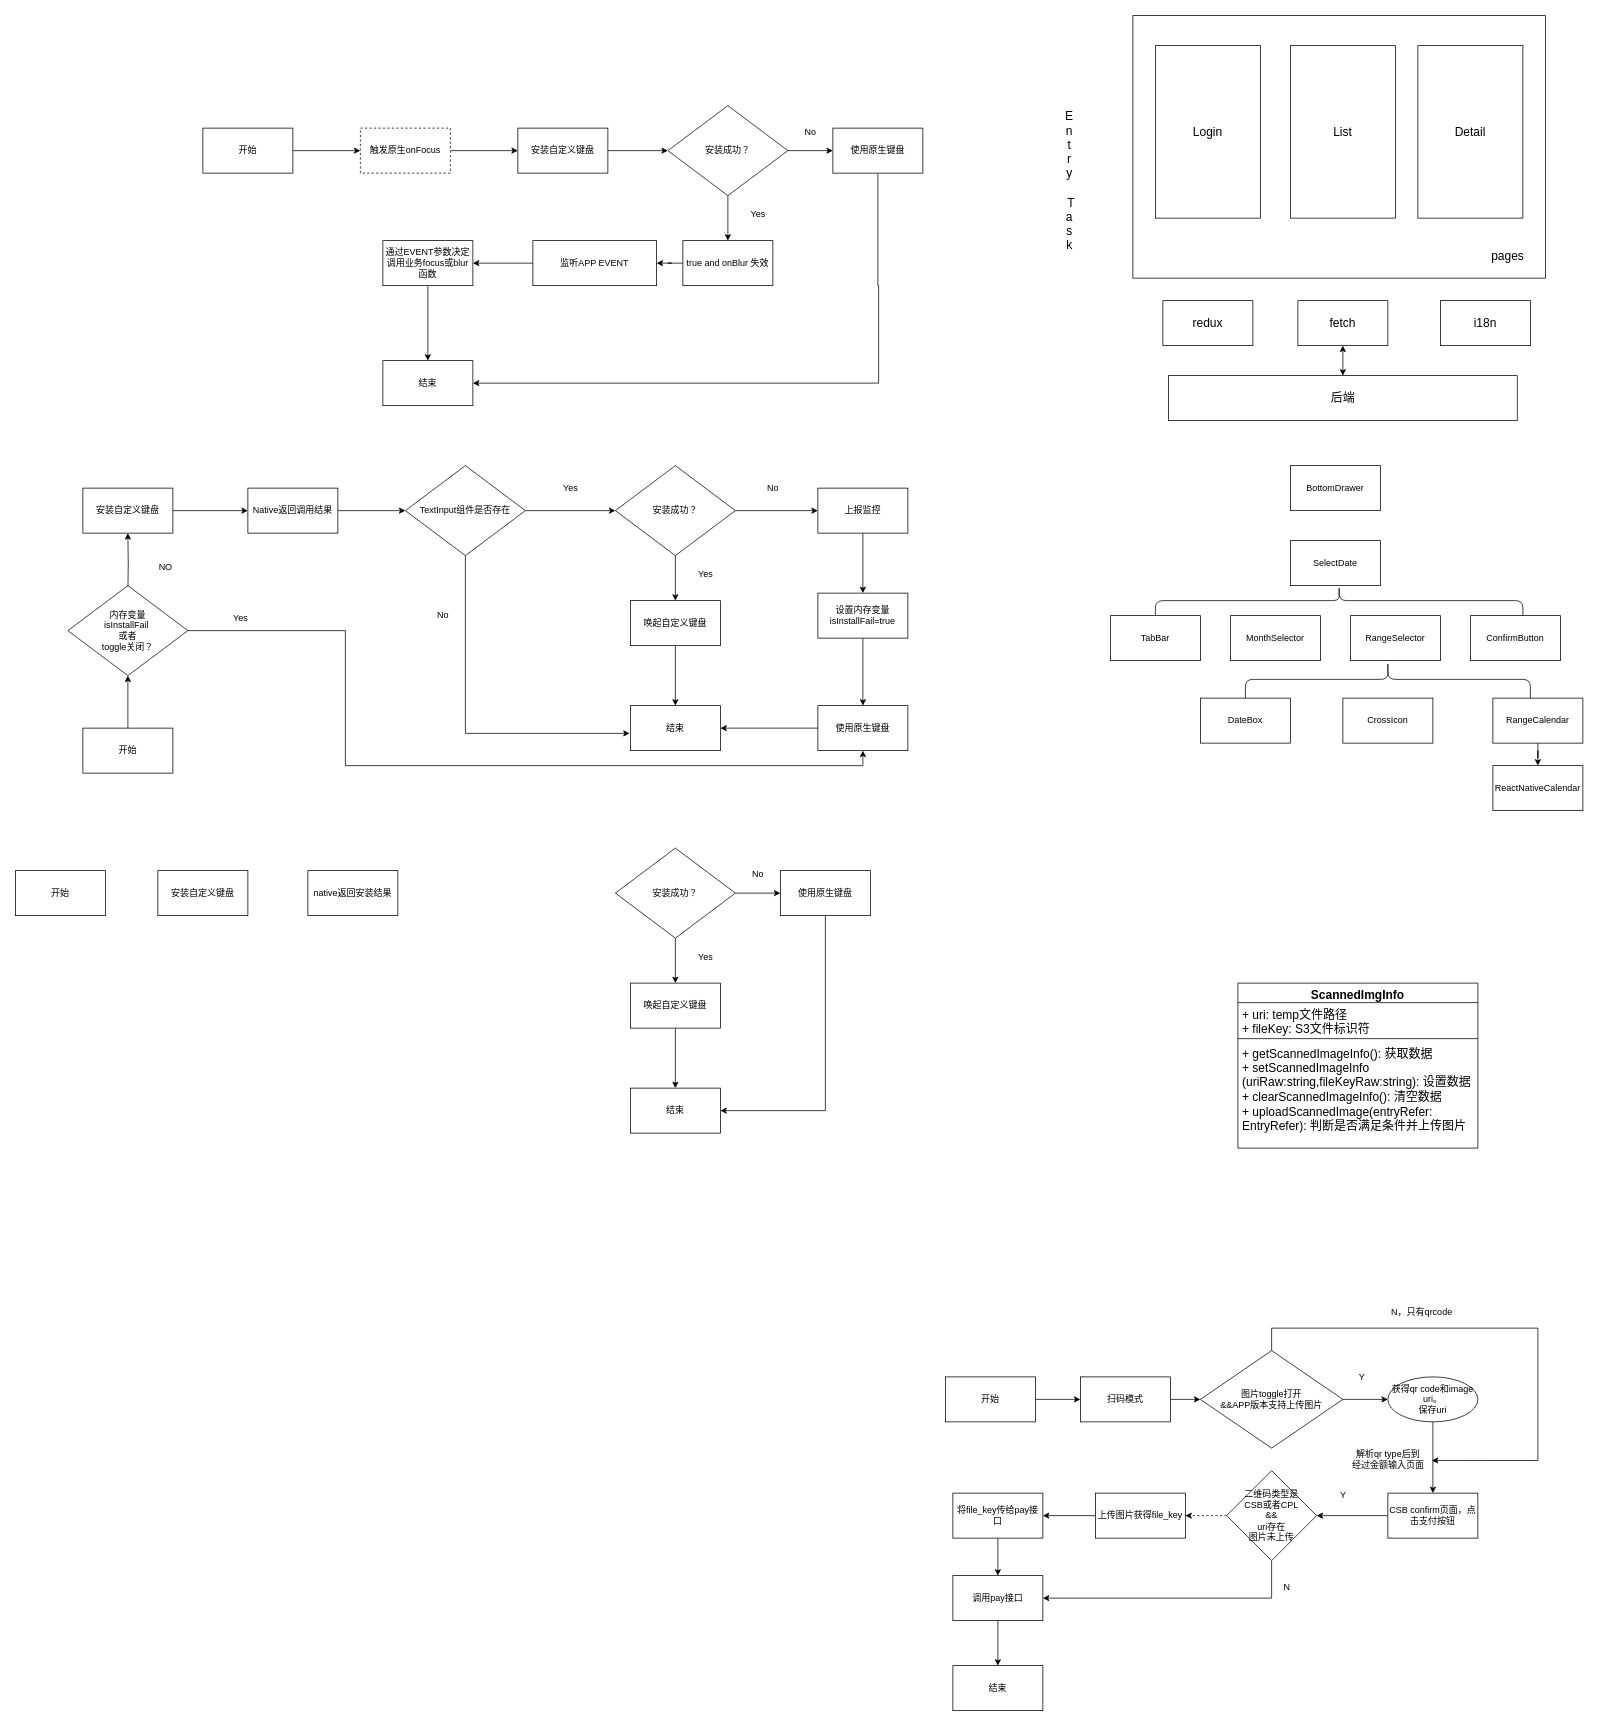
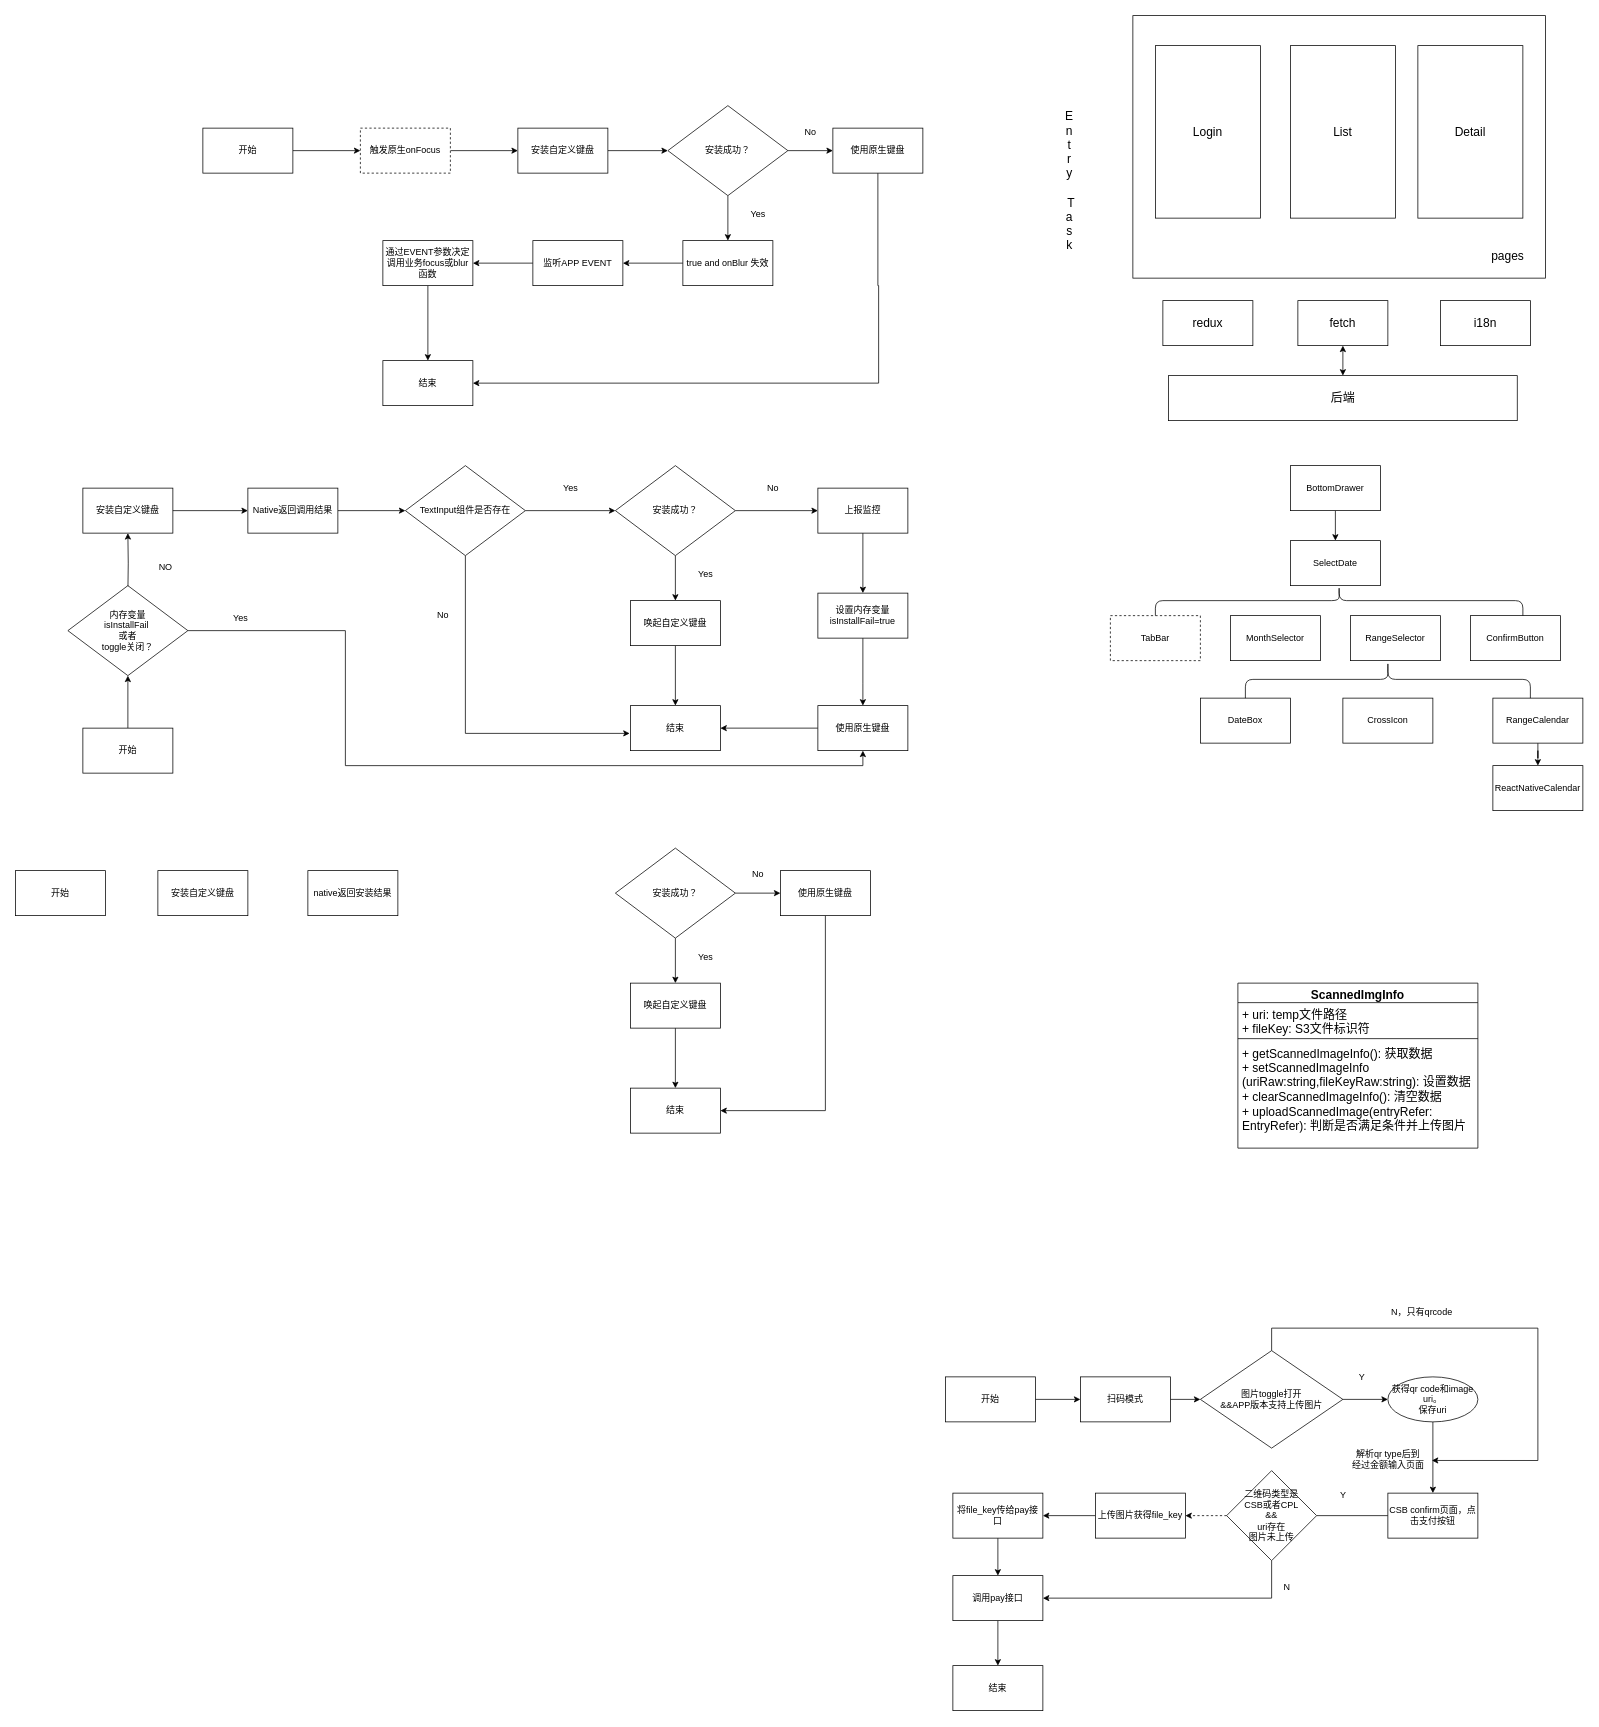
node "监听APP EVENT": size 124x45 -> 90x45
edge "BottomDrawer" -> "SelectDate": added
node "TabBar": style solid -> dashed
edge "CSB confirm页面，点击支付按钮" -> "二维码类型是 CSB或者CPL && uri存在 图片未上传": arrowhead classic -> none
